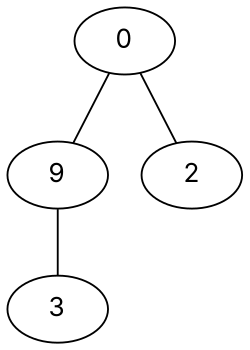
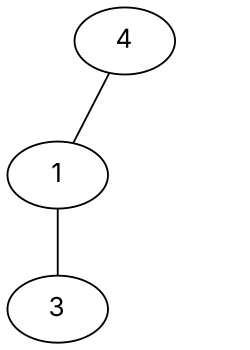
node "0": label "0" -> "4"
node "9": label "9" -> "1"
node "2": removed
